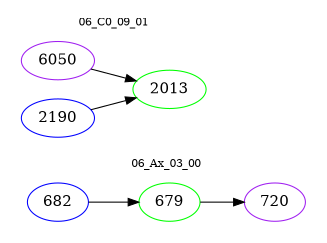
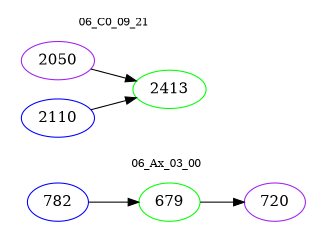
cluster "06_C0_09_01": label "06_C0_09_01" -> "06_C0_09_21"
node "6050": label "6050" -> "2050"
node "2013": label "2013" -> "2413"
node "2190": label "2190" -> "2110"
node "682": label "682" -> "782"
